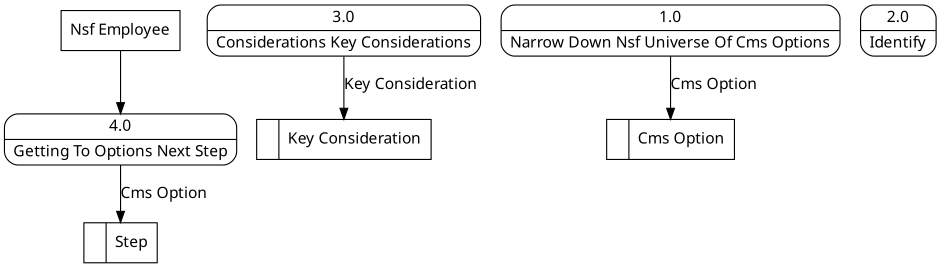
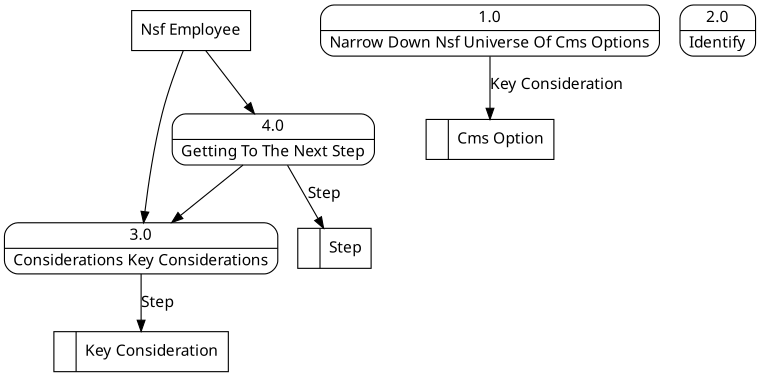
edge "3.0" -> "Key Consideration": label "Key Consideration" -> "Step"
edge "1.0" -> "Cms Option": label "Cms Option" -> "Key Consideration"
edge "Nsf Employee" -> "3.0": added
node "4.0": text "Getting To Options Next Step" -> "Getting To The Next Step"
edge "4.0" -> "3.0": added
edge "4.0" -> "Step": label "Cms Option" -> "Step"
